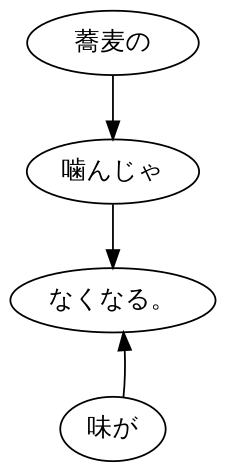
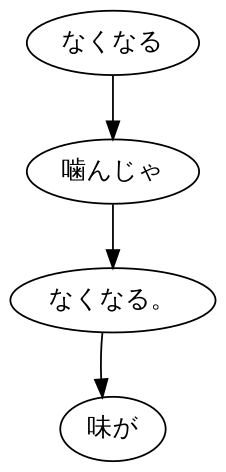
node "蕎麦の": label "蕎麦の" -> "なくなる"
edge "味が" -> "なくなる。": reversed
